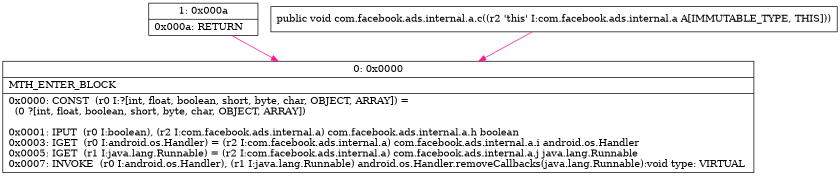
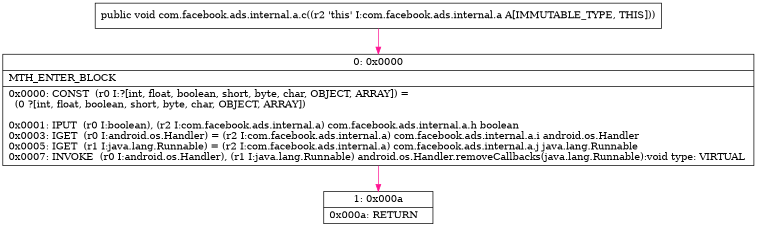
edge "1: 0x000a" -> "0: 0x0000": reversed
